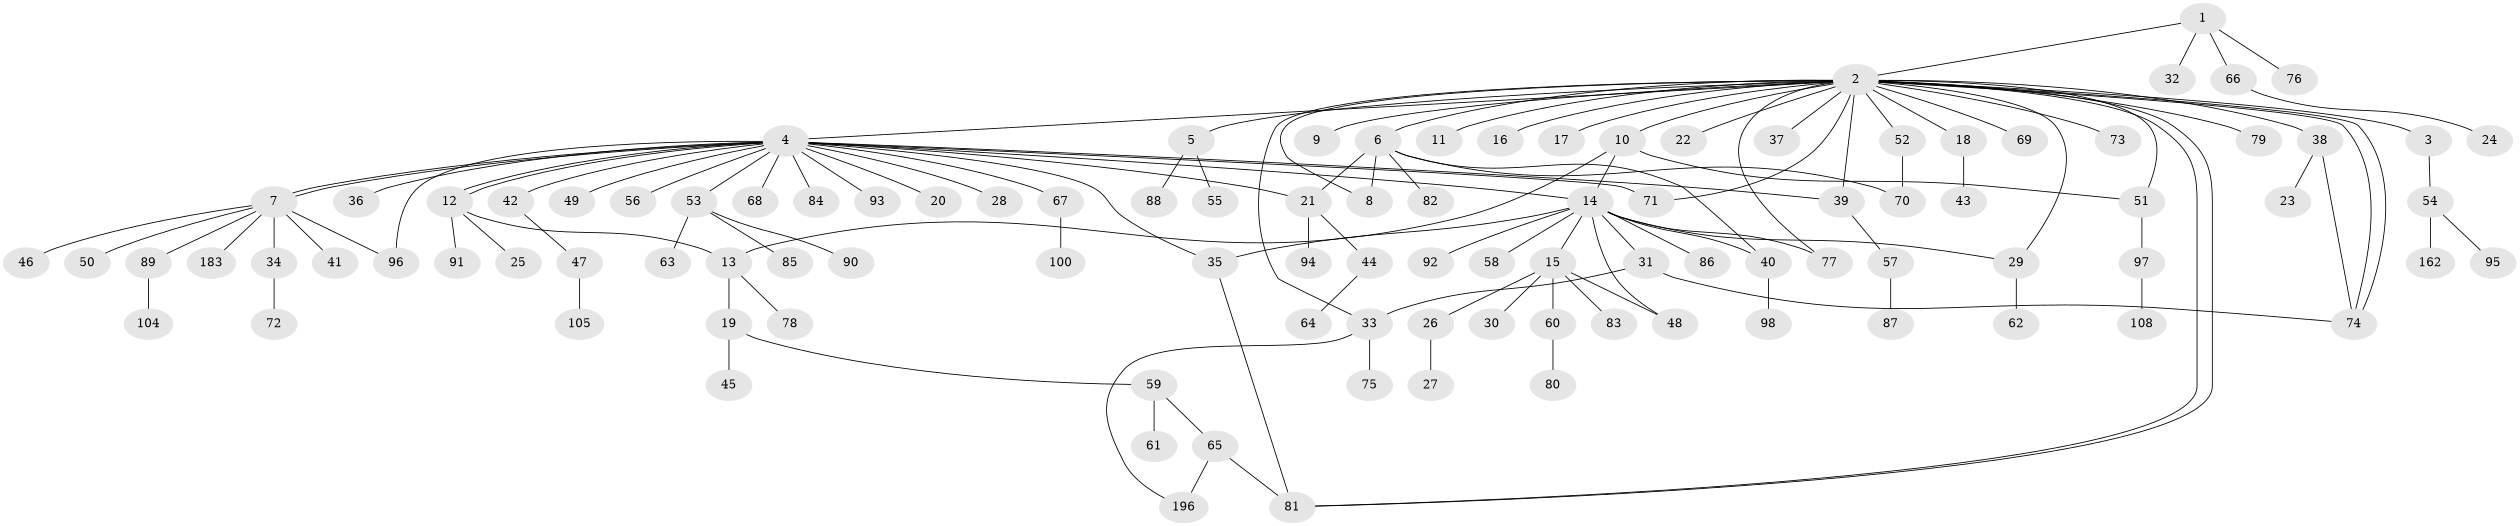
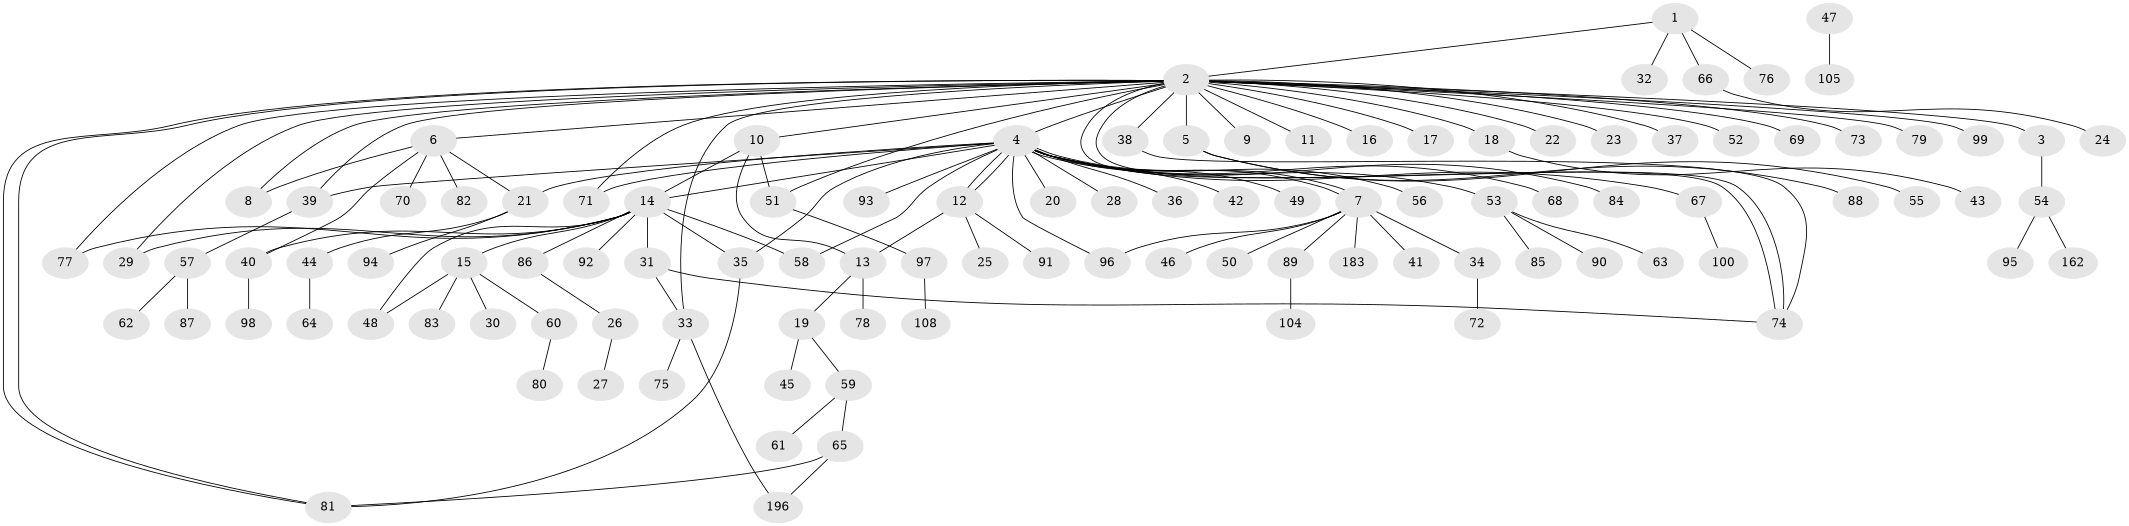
node "99": added
edge "38" -- "23": now "2" -- "23"
edge "52" -- "70": removed
edge "4" -- "58": added
edge "42" -- "47": removed
edge "29" -- "62": now "57" -- "62"
edge "15" -- "26": now "86" -- "26"
